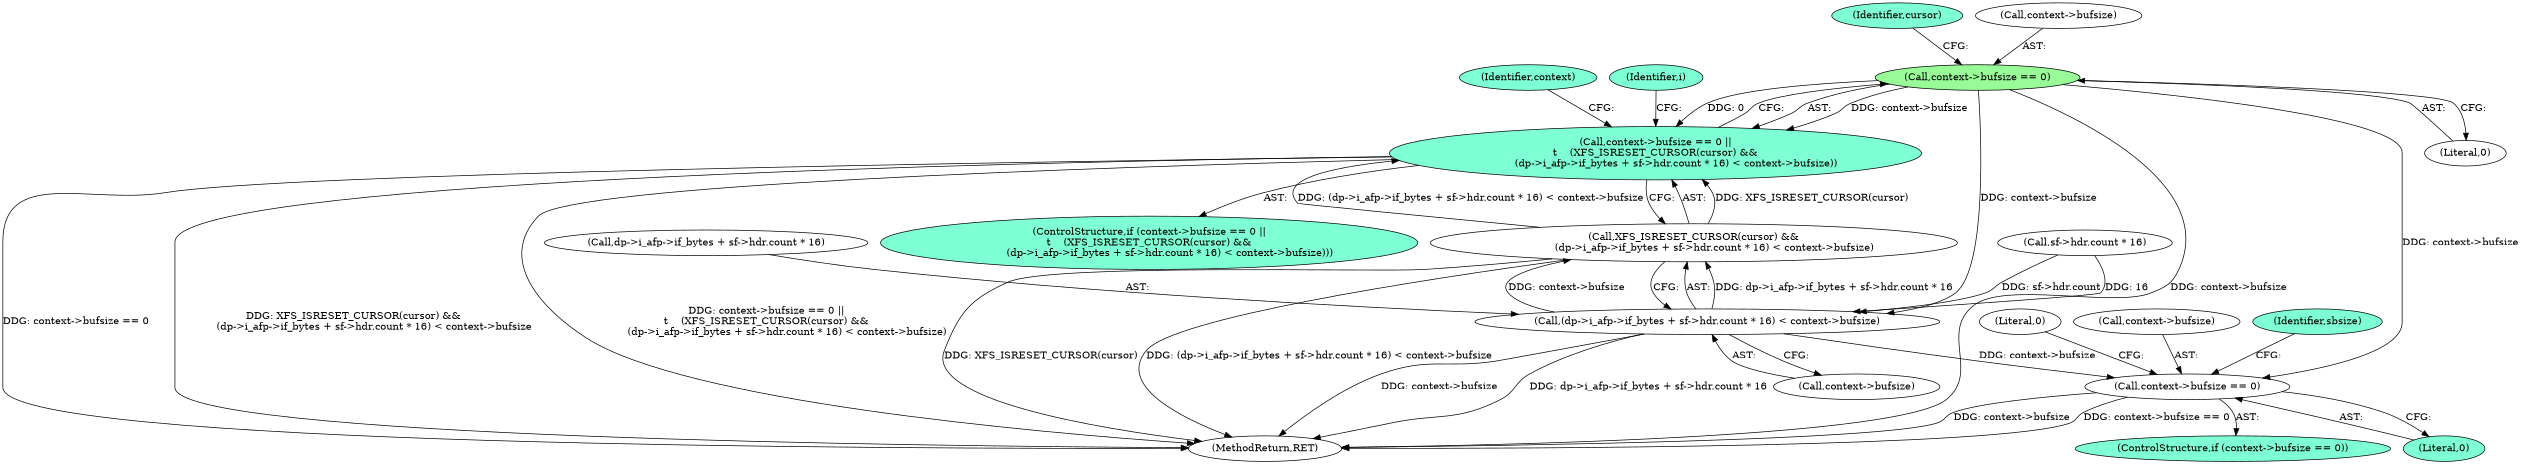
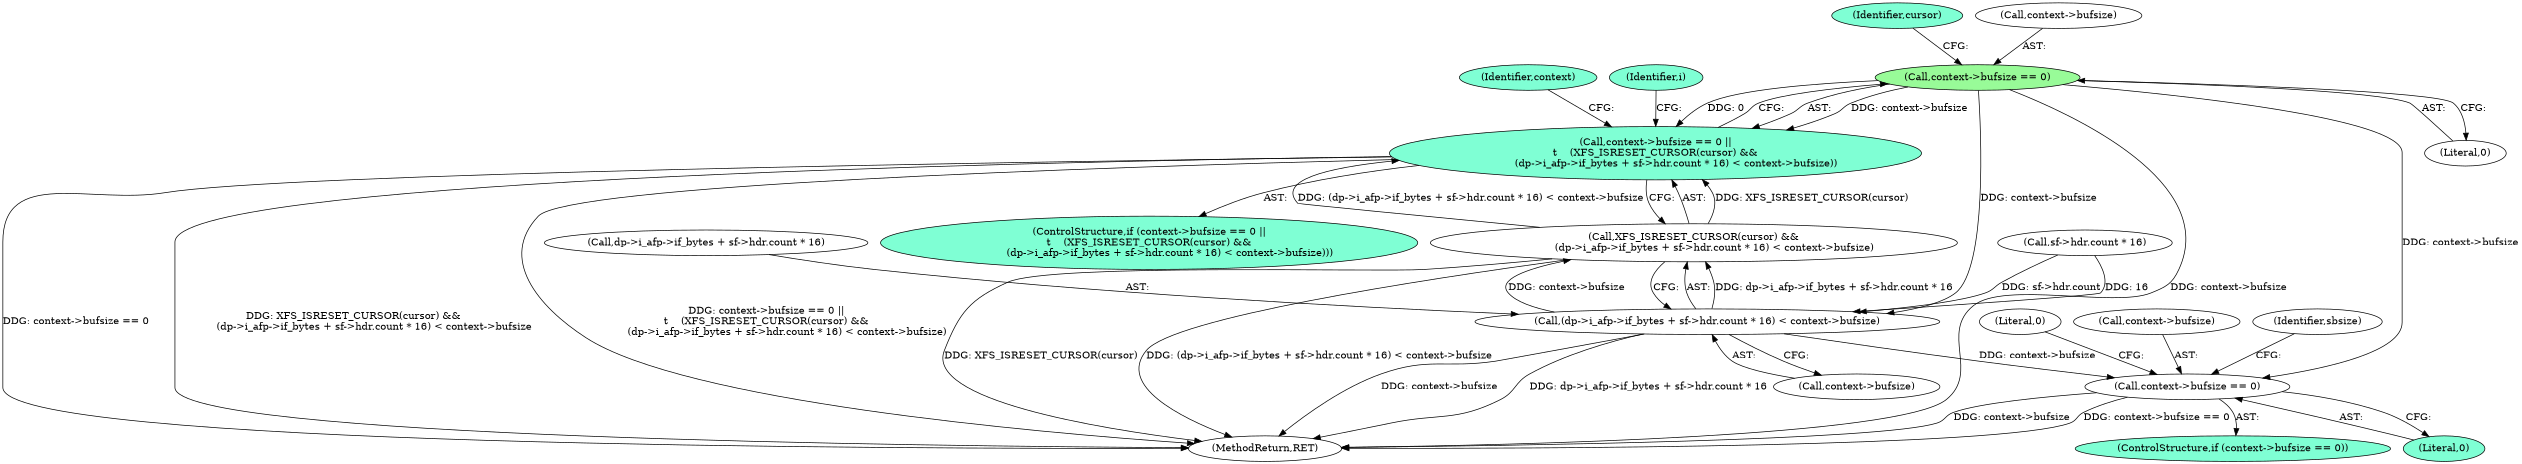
node "(Identifier,sbsize)": fillcolor aquamarine -> white
